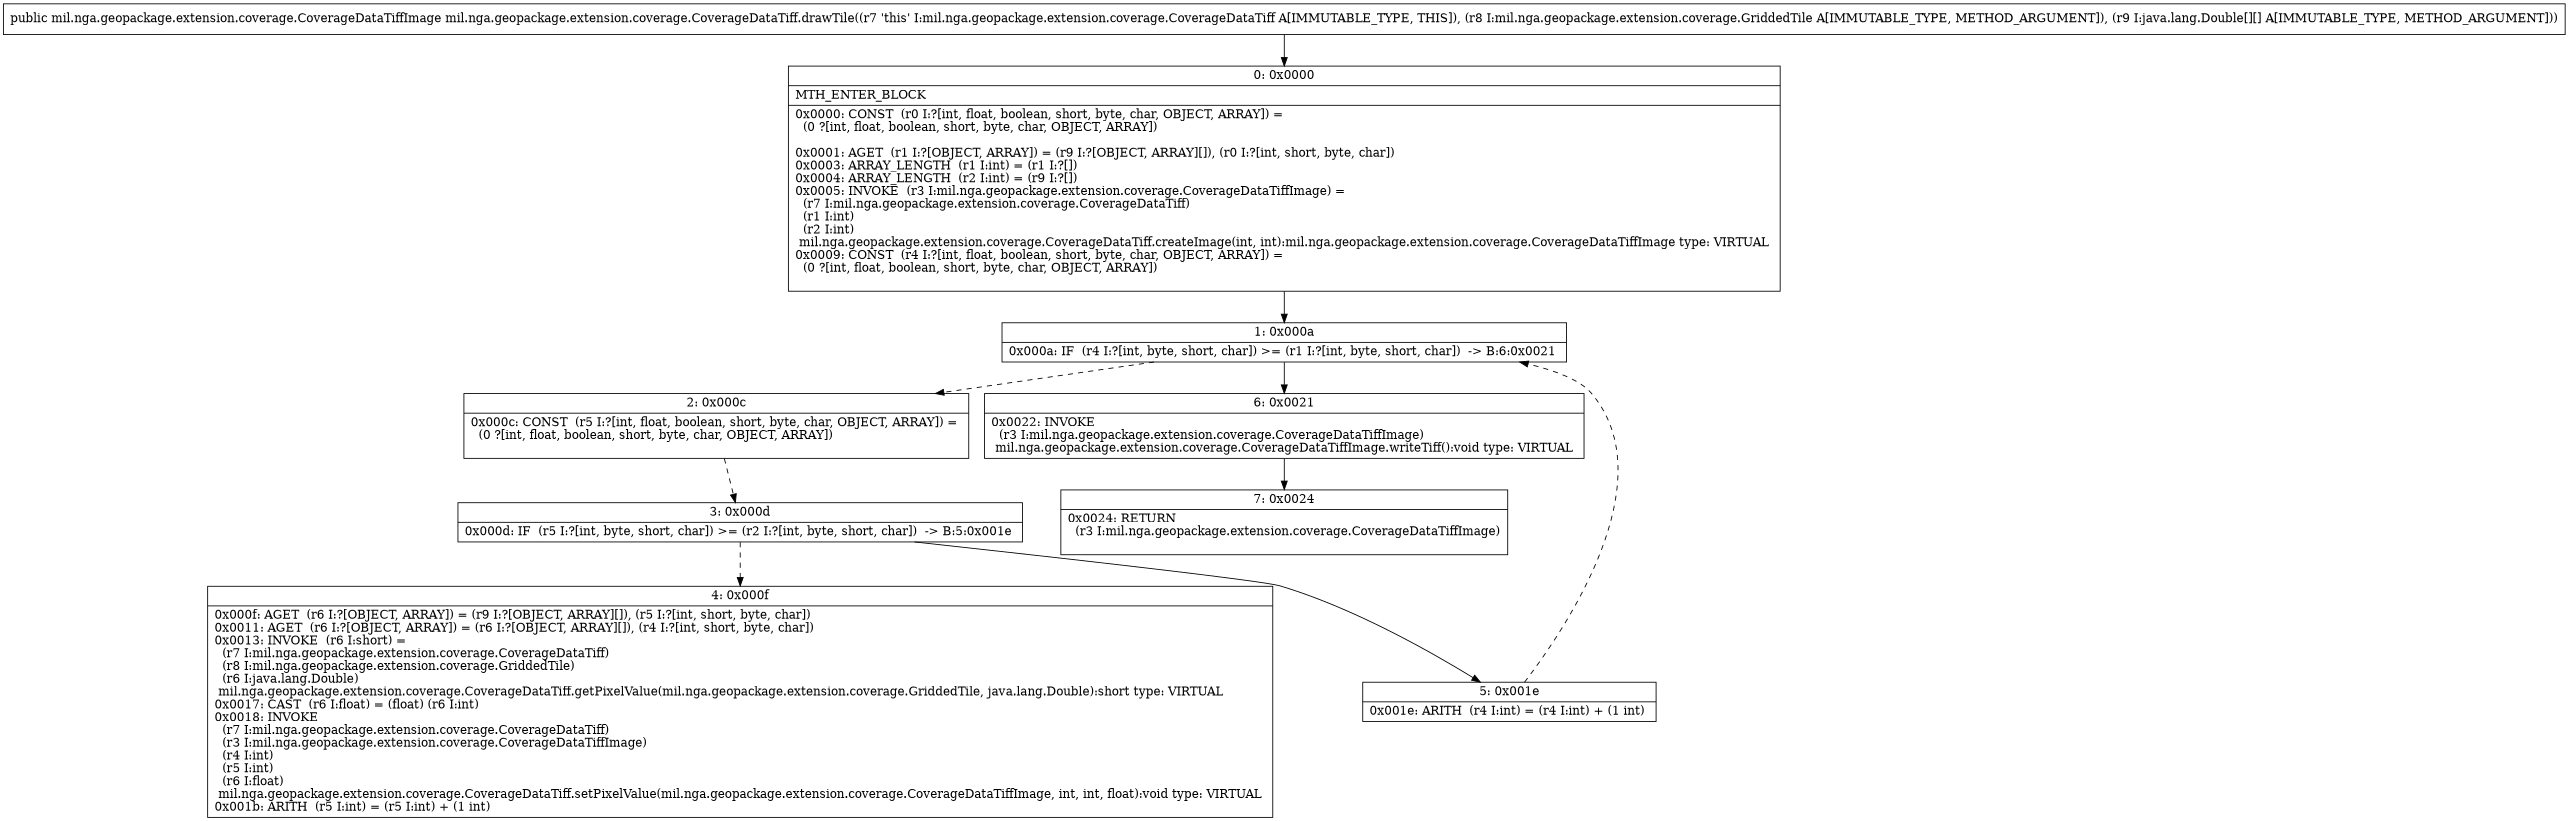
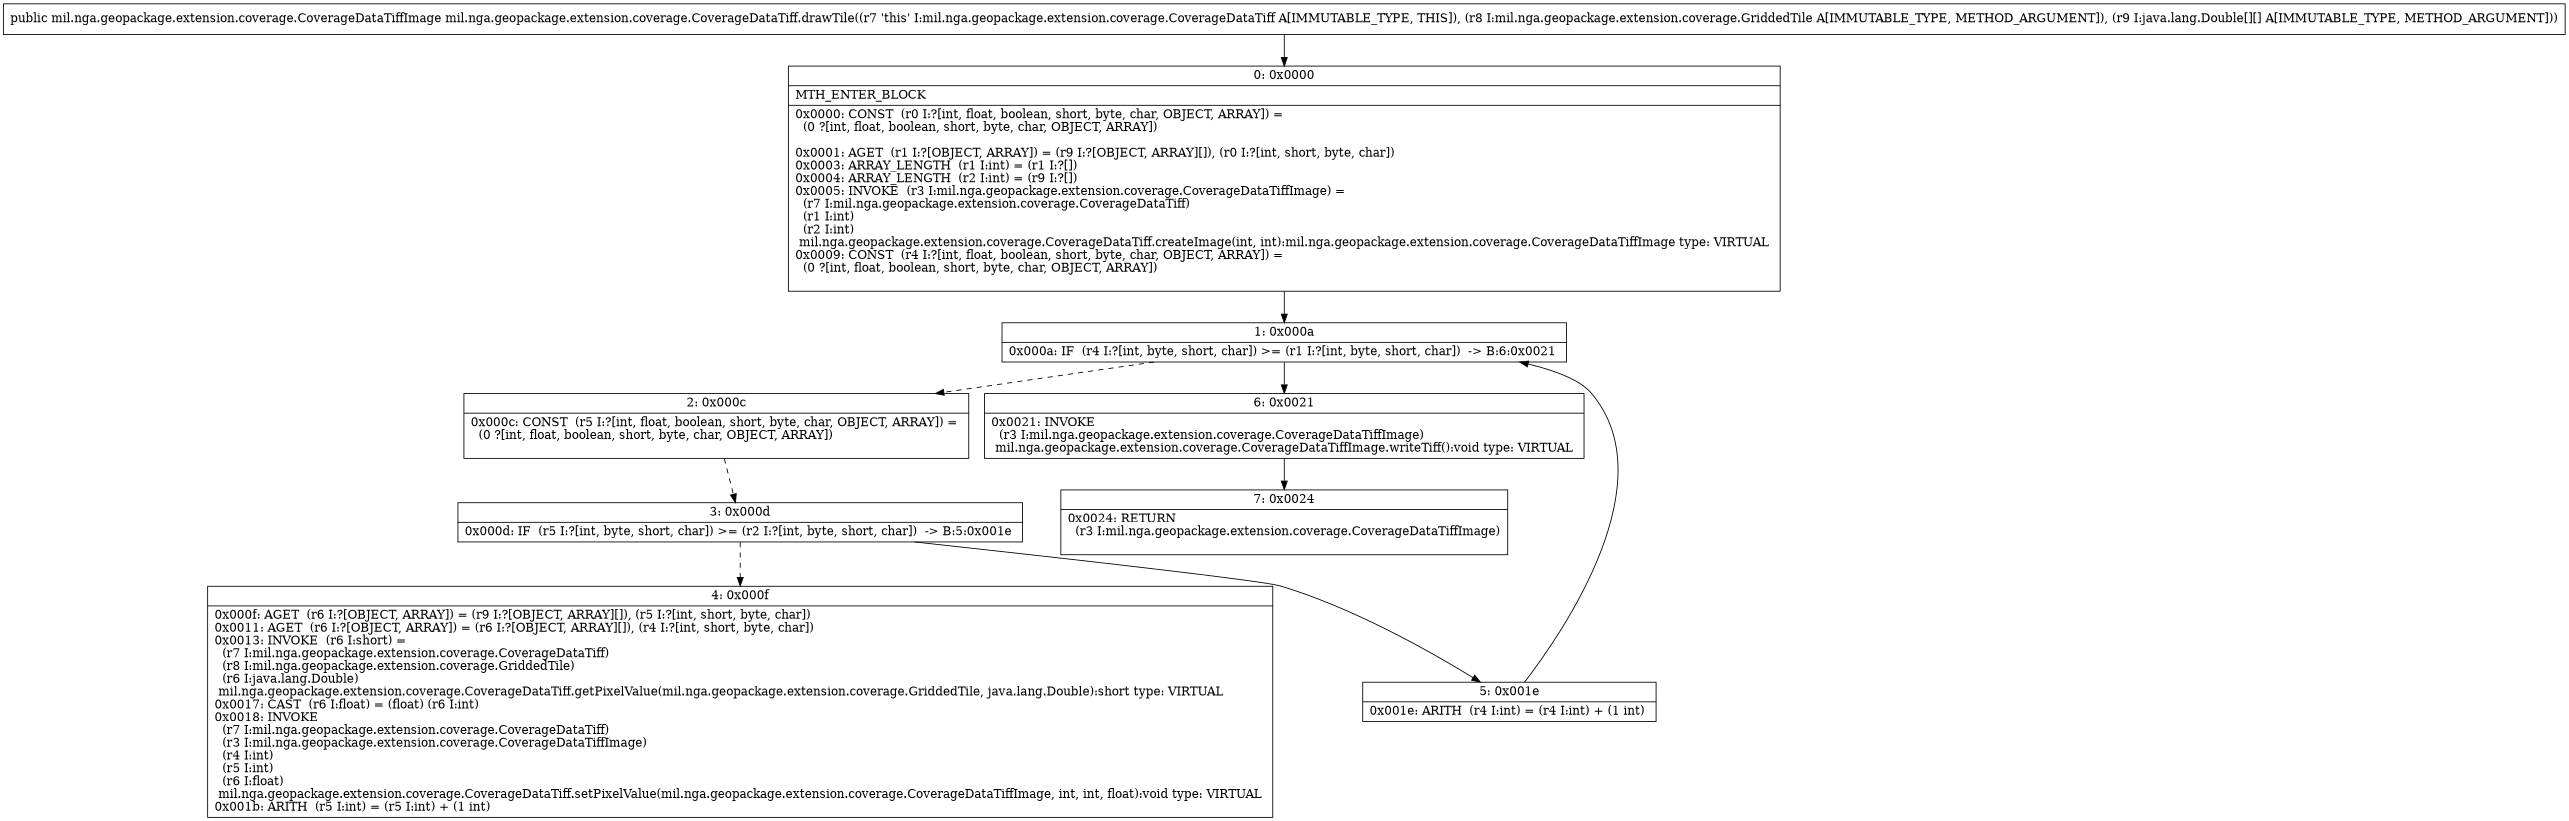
node "6: 0x0021": text "0x0022: INVOKE" -> "0x0021: INVOKE"
edge "5: 0x001e" -> "1: 0x000a": style dashed -> solid
